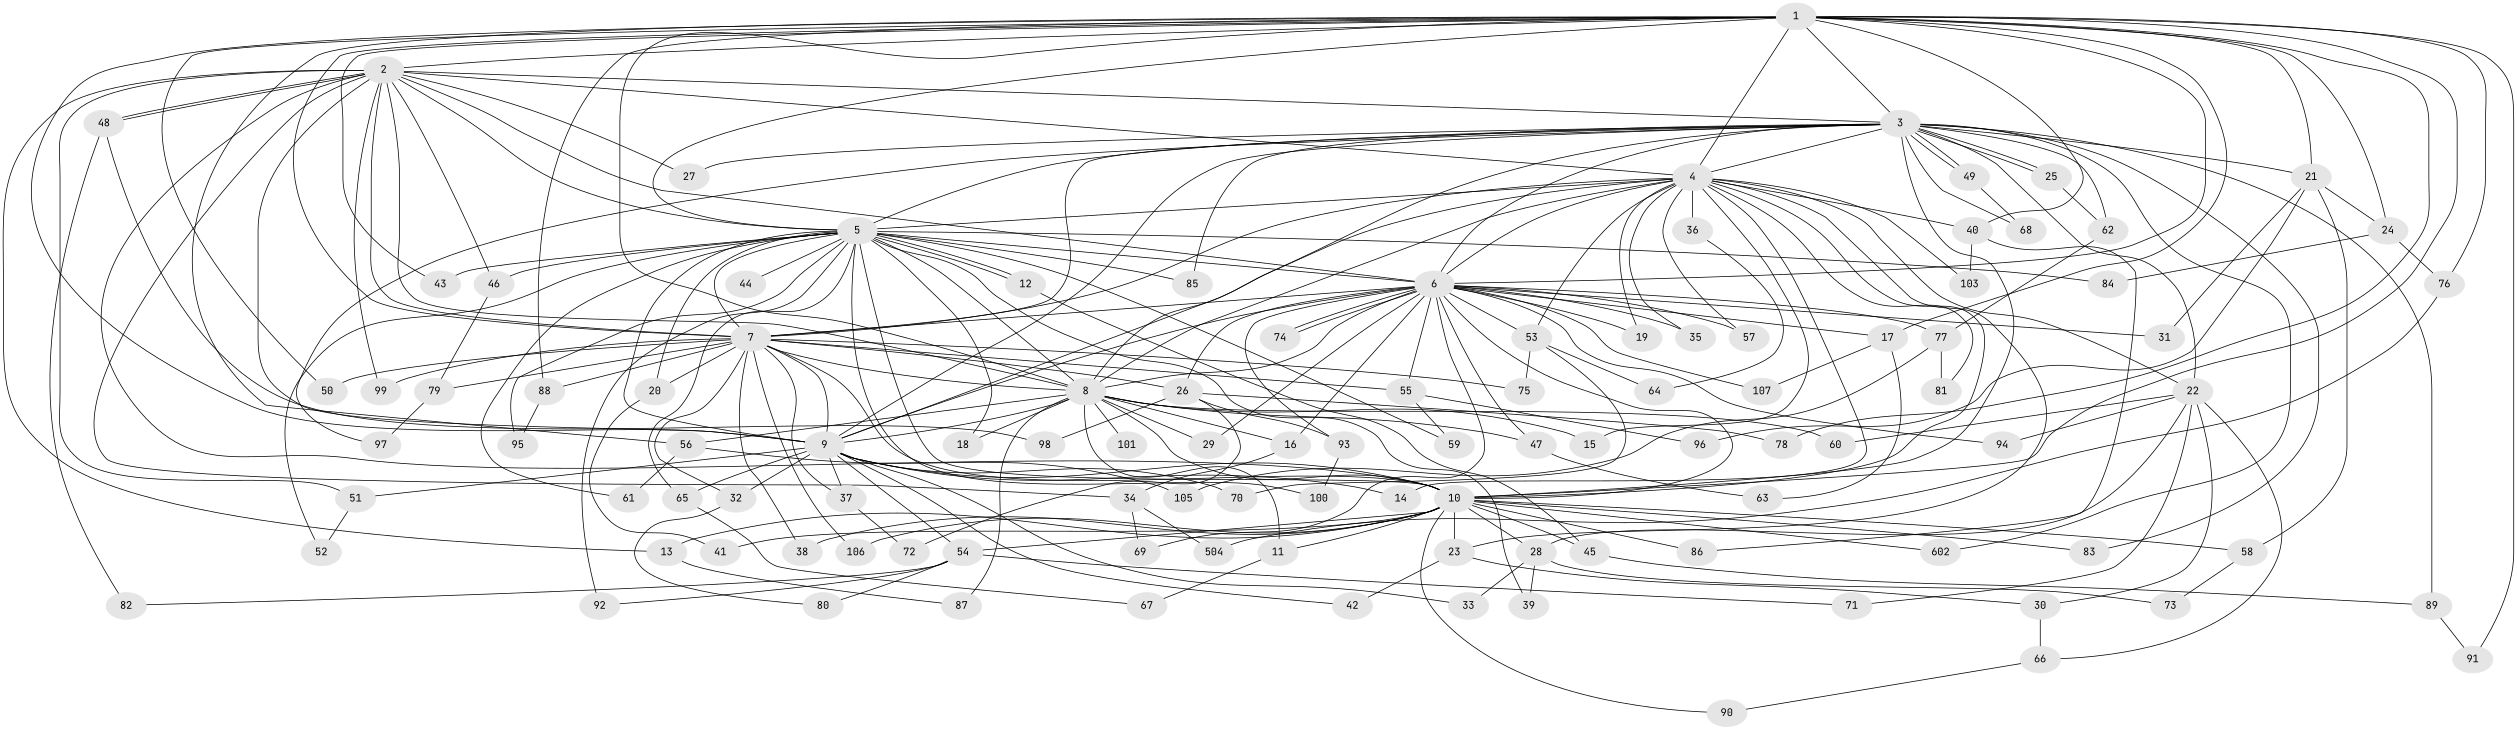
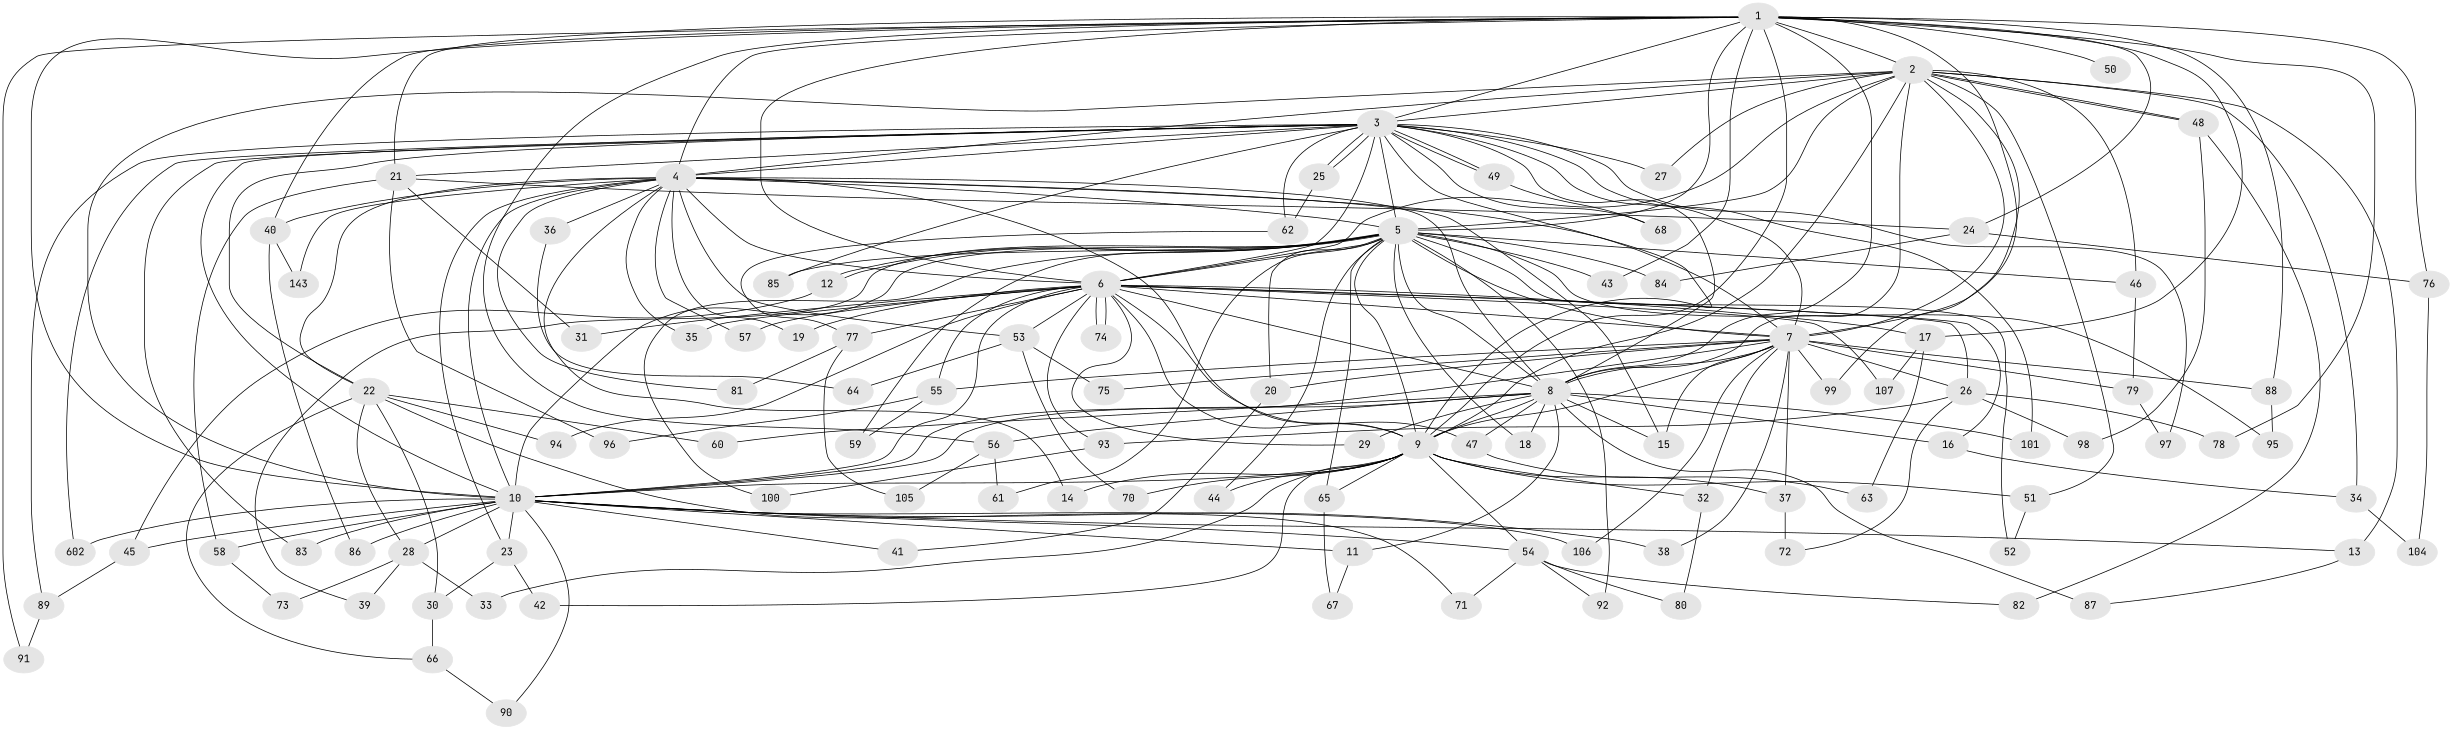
edge "3" -- "101": added
node "103": label "103" -> "143"
edge "7" -- "50": now "7" -- "15"
edge "9" -- "44": added
node "69": removed
node "504": label "504" -> "104"
